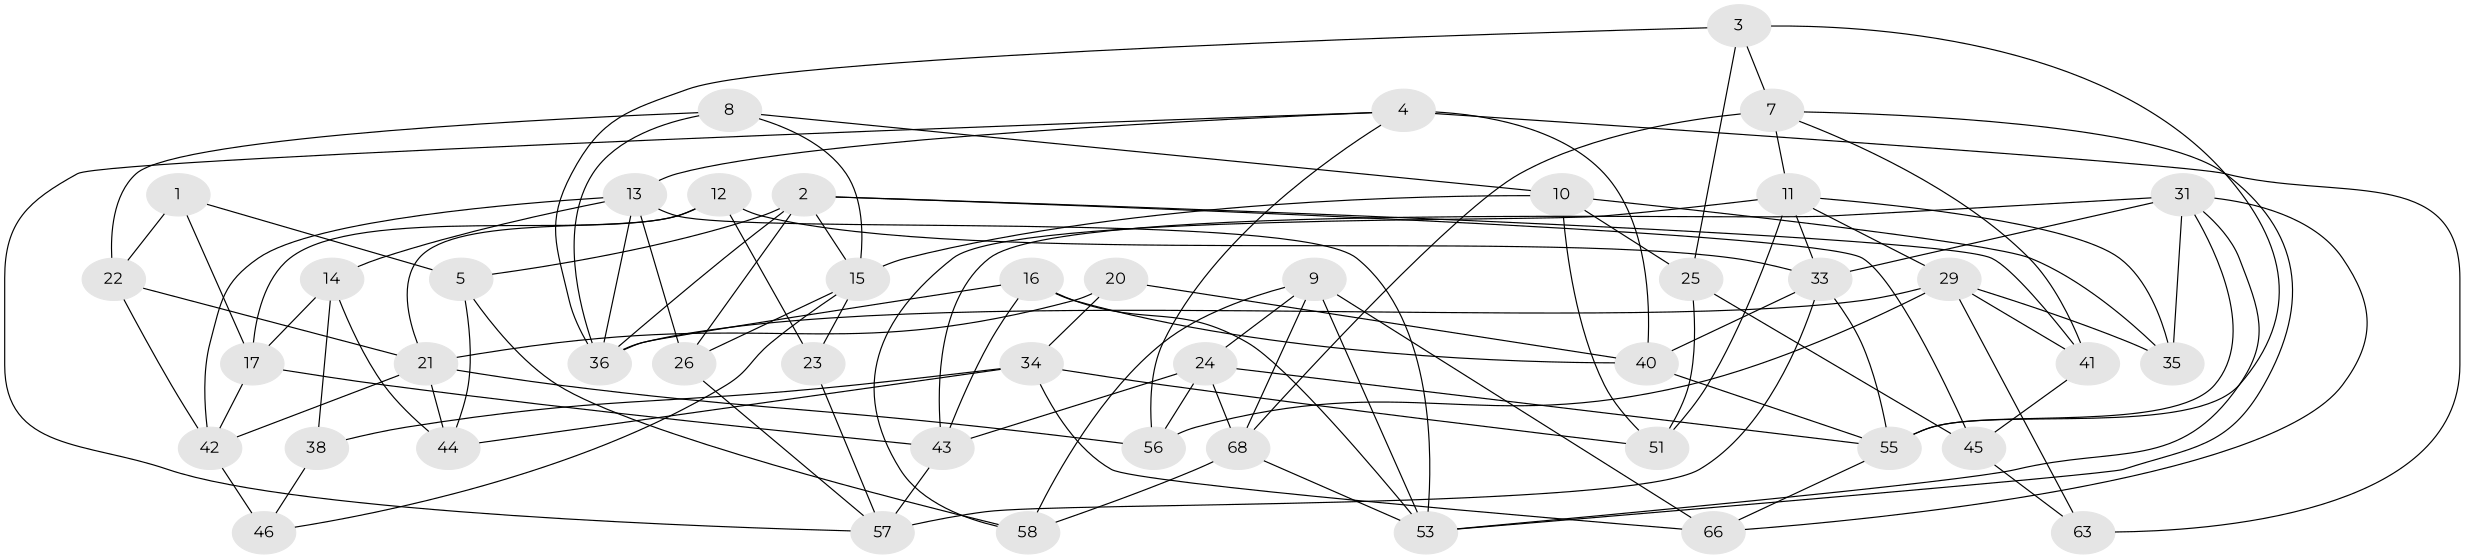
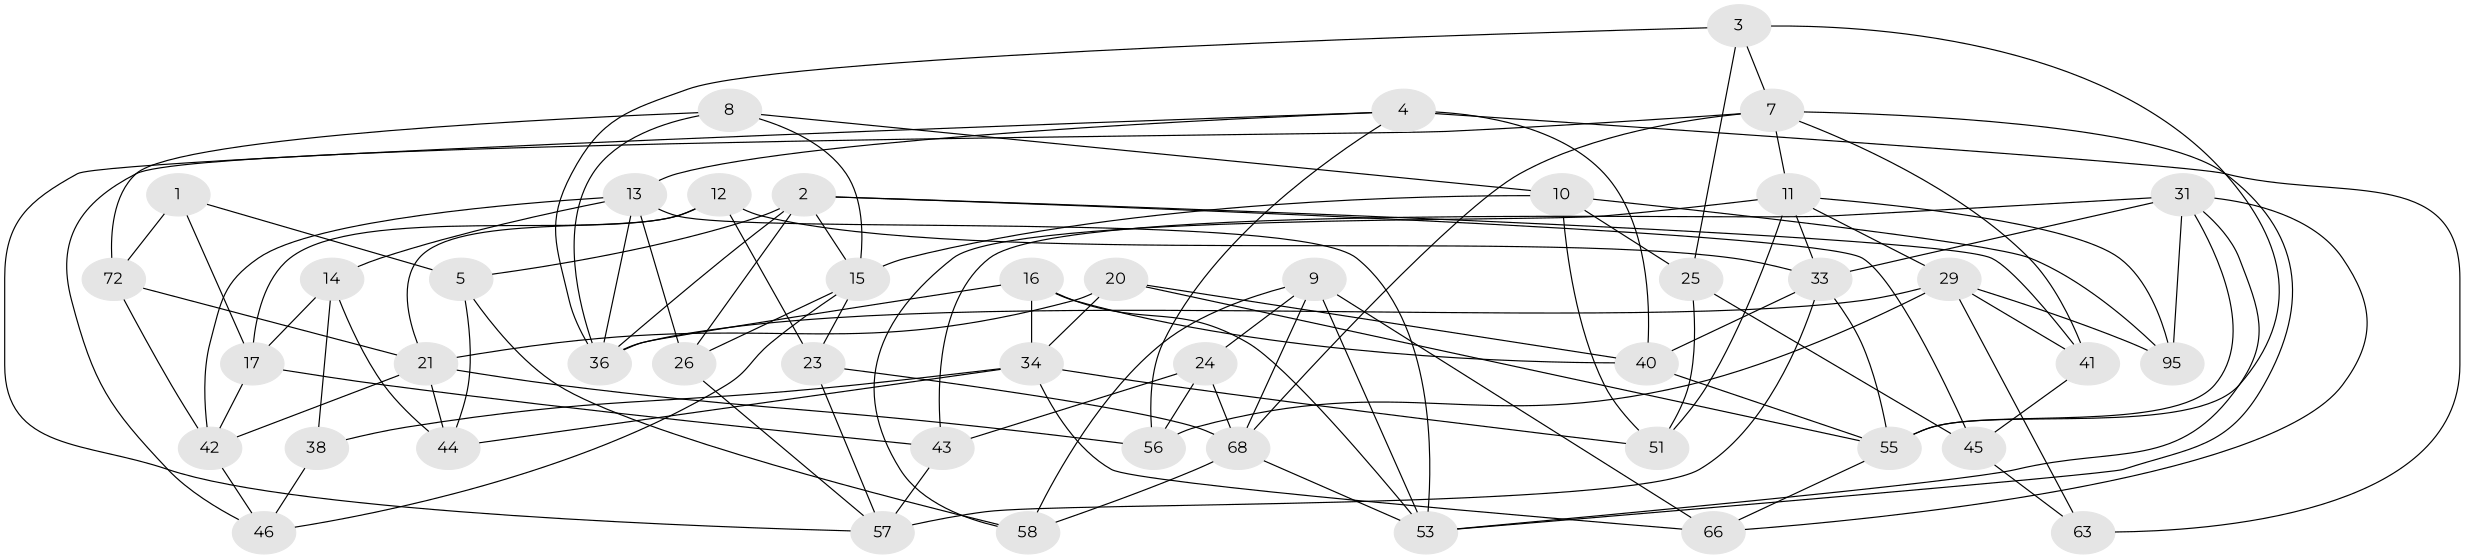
edge "7" -- "46": added
node "22": label "22" -> "72"
edge "16" -- "43": now "16" -- "34"
node "35": label "35" -> "95"
edge "23" -- "68": added
edge "24" -- "55": now "20" -- "55"
